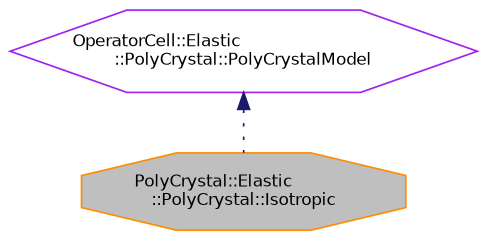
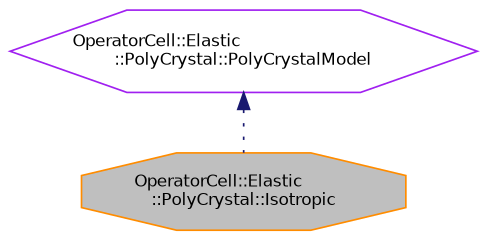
node "PolyCrystal::Elastic ::PolyCrystal::Isotropic": label "PolyCrystal::Elastic ::PolyCrystal::Isotropic" -> "OperatorCell::Elastic ::PolyCrystal::Isotropic"
